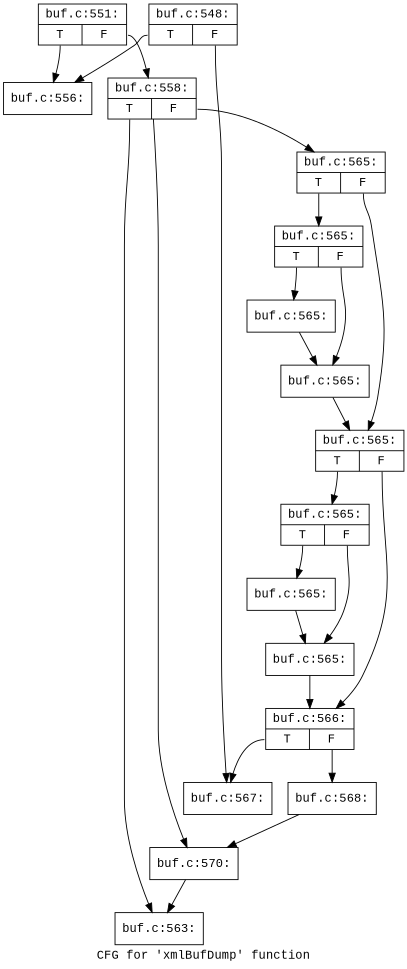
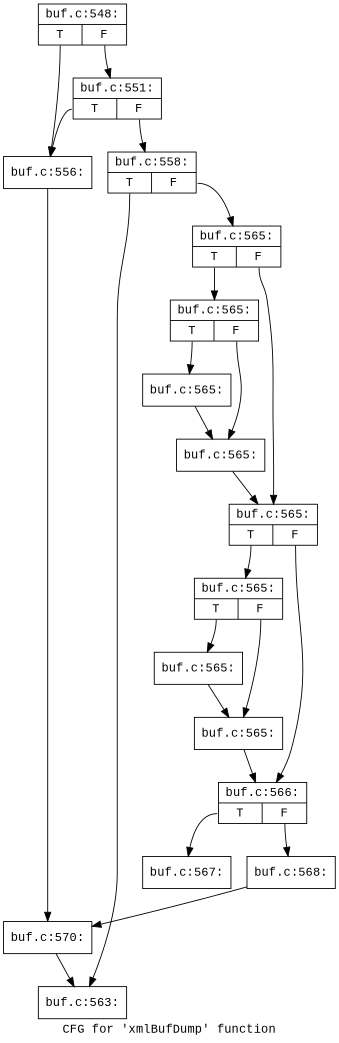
edge "buf.c:548:" -> "buf.c:567:": now "buf.c:548:" -> "buf.c:551:"
edge "buf.c:558:" -> "buf.c:570:": now "buf.c:556:" -> "buf.c:570:"
